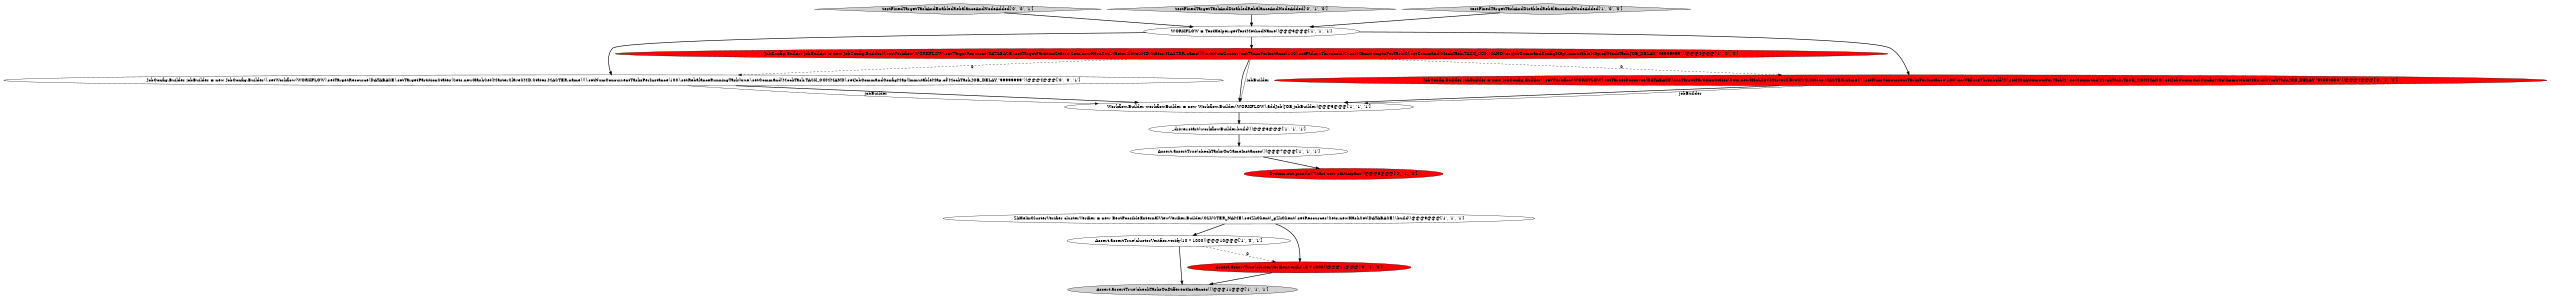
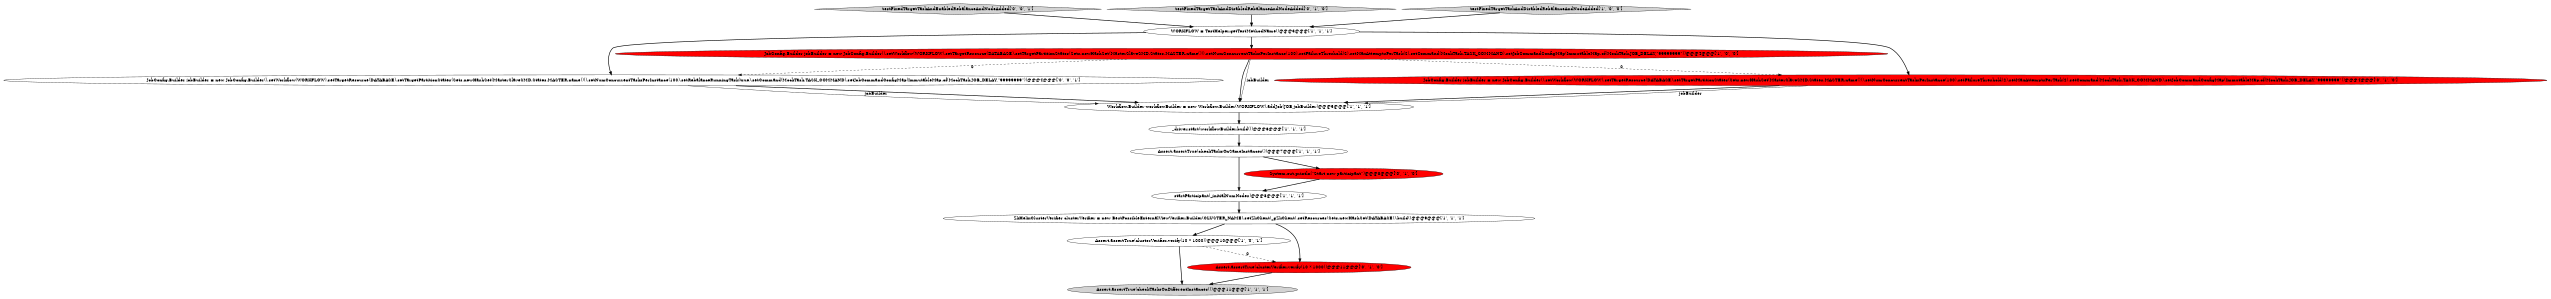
node "startParticipant(_initialNumNodes)@@@8@@@['1', '1', '1']": added
